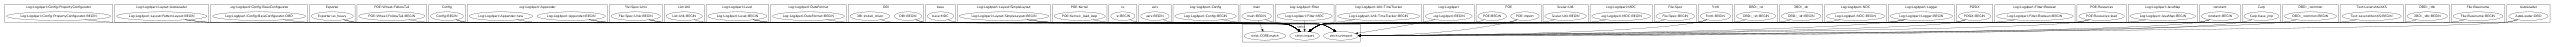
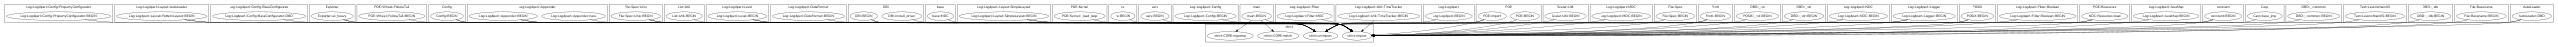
node "DBD::_::st::BEGIN": label "DBD::_::st::BEGIN" -> "POSIX::_::st::BEGIN"
node "POE::Resources::load": label "POE::Resources::load" -> "NDC::Resources::load"
edge "DBD::_::common::BEGIN" -> "strict::unimport": now "DBD::_::common::BEGIN" -> "strict::import"
node "strict::CORE:regcomp": added
